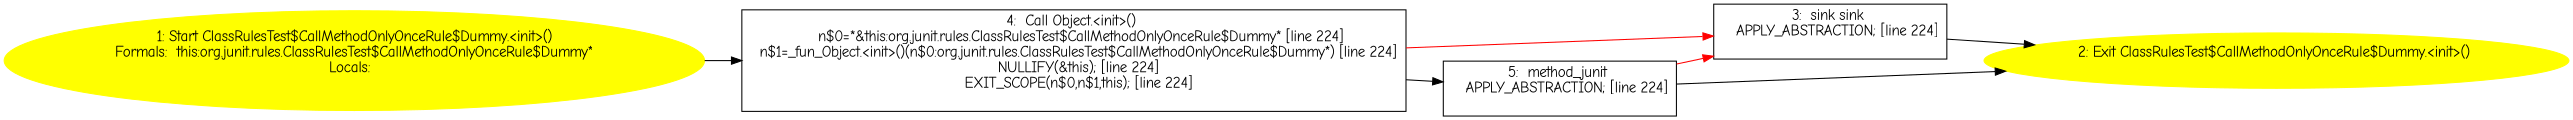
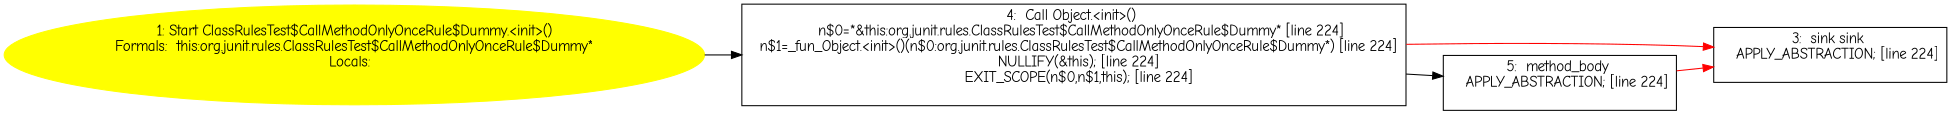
node "2: Exit ClassRulesTest$CallMethodOnlyOnceRule$Dummy.<init>()": removed
node "5:  method_junit APPLY_ABSTRACTION; [line 224]": label "5:  method_junit APPLY_ABSTRACTION; [line 224]" -> "5:  method_body APPLY_ABSTRACTION; [line 224]"
